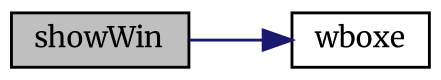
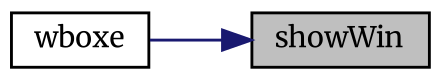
edge "showWin" -> "wboxe": reversed
